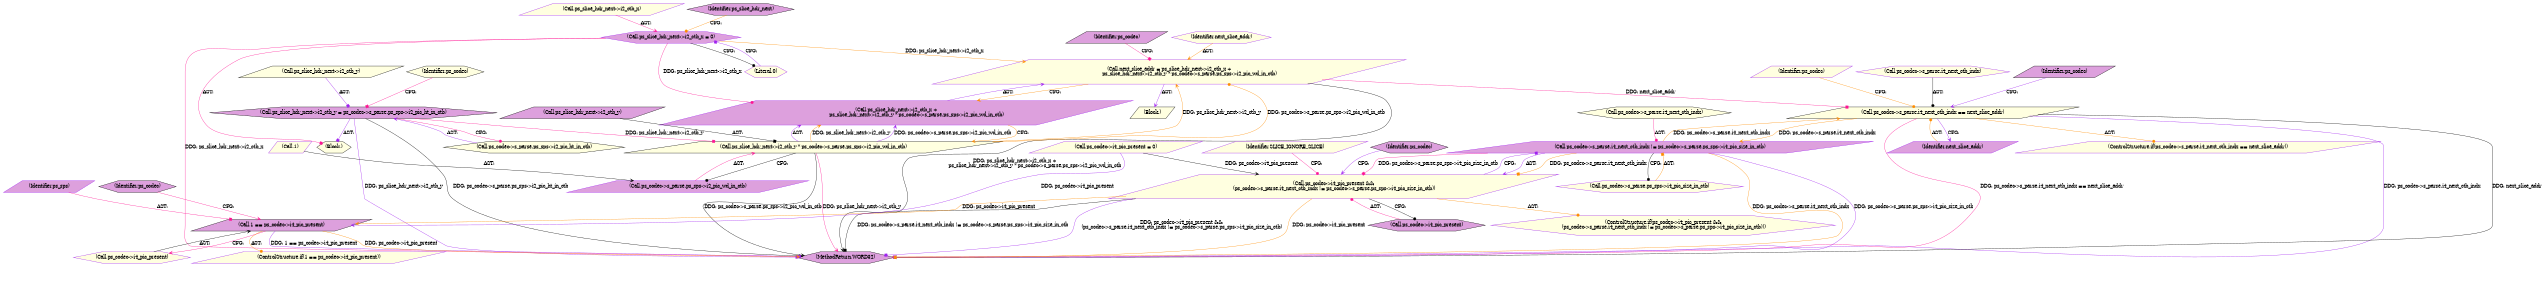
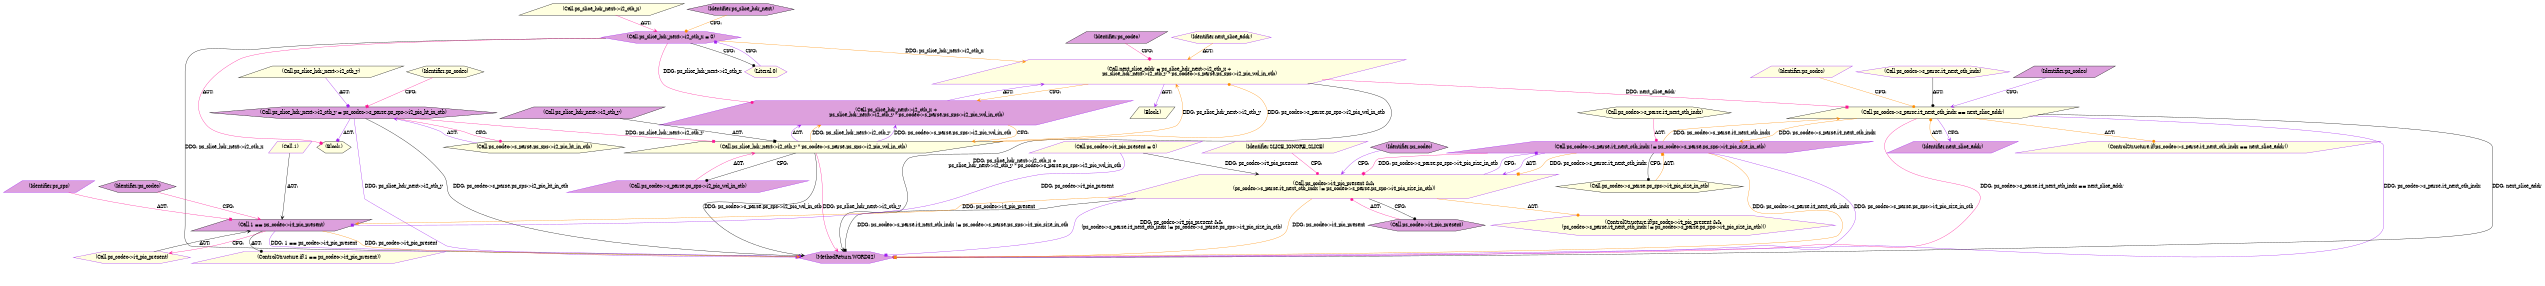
node "(Call,ps_slice_hdr_next->i2_ctb_x)": color purple -> black
edge "(Call,1)" -> "(Call,ps_codec->s_parse.ps_sps->i2_pic_wd_in_ctb)": now "(Call,1)" -> "(Call,1 == ps_codec->i4_pic_present)"
node "(Call,ps_codec->s_parse.ps_sps->i4_pic_size_in_ctb)": color purple -> black
edge "(Call,ps_slice_hdr_next->i2_ctb_x = 0)" -> "(MethodReturn,WORD32)": color deeppink -> black
edge "(Call,ps_codec->i4_pic_present = 0)" -> "(Call,1 == ps_codec->i4_pic_present)": arrowhead vee -> box
edge "(Call,1 == ps_codec->i4_pic_present)" -> "(ControlStructure,if(1 == ps_codec->i4_pic_present))": color darkorange -> black
node "(MethodReturn,WORD32)": color black -> purple
